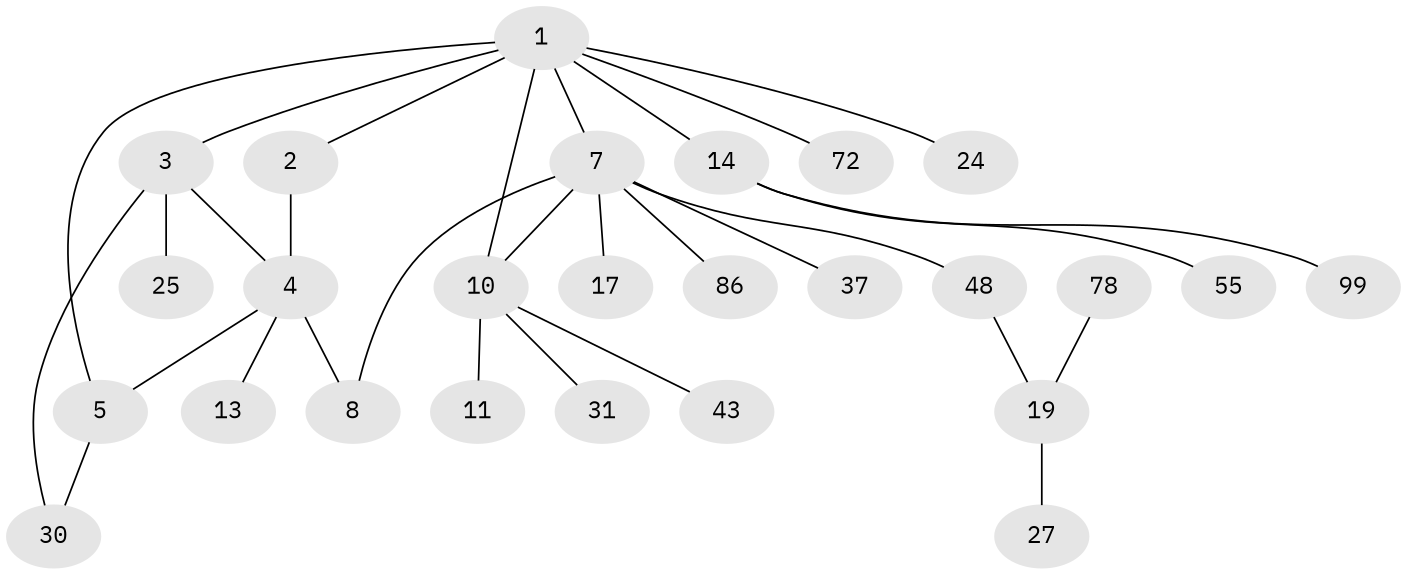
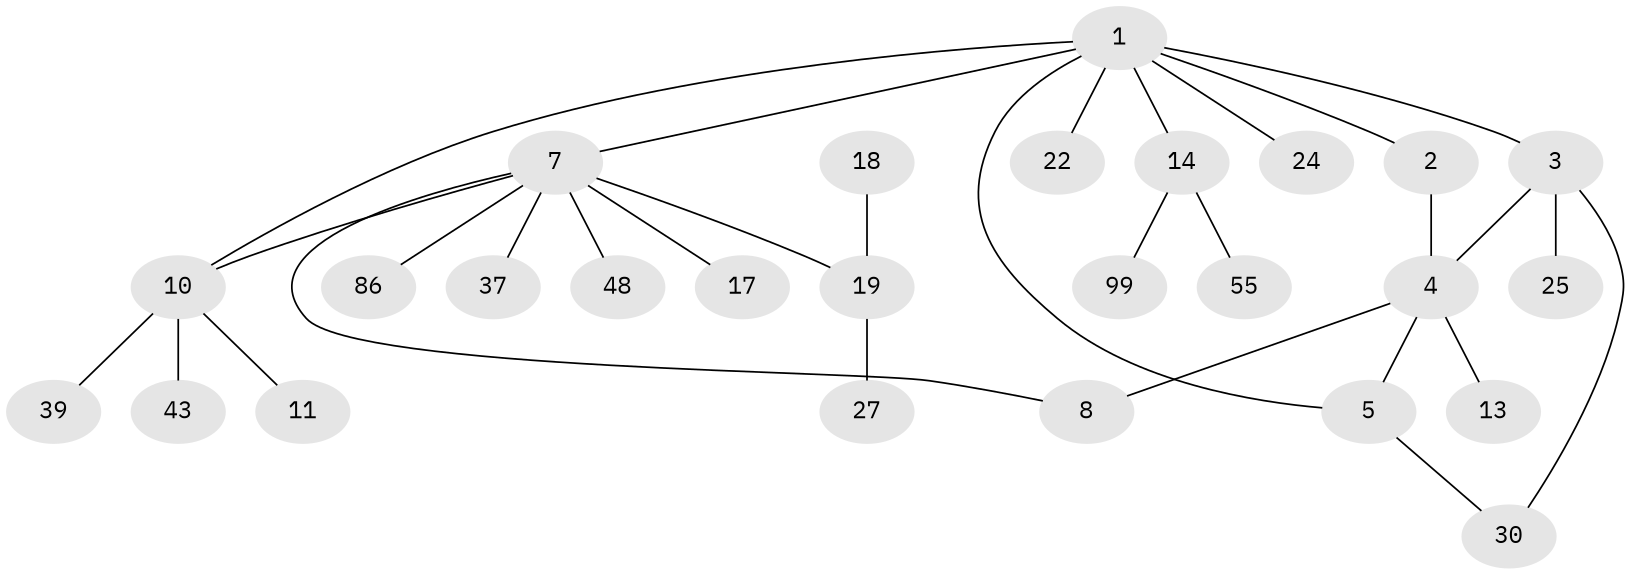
node "72": label "72" -> "22"
node "78": label "78" -> "18"
edge "48" -- "19": now "7" -- "19"
node "31": label "31" -> "39"
